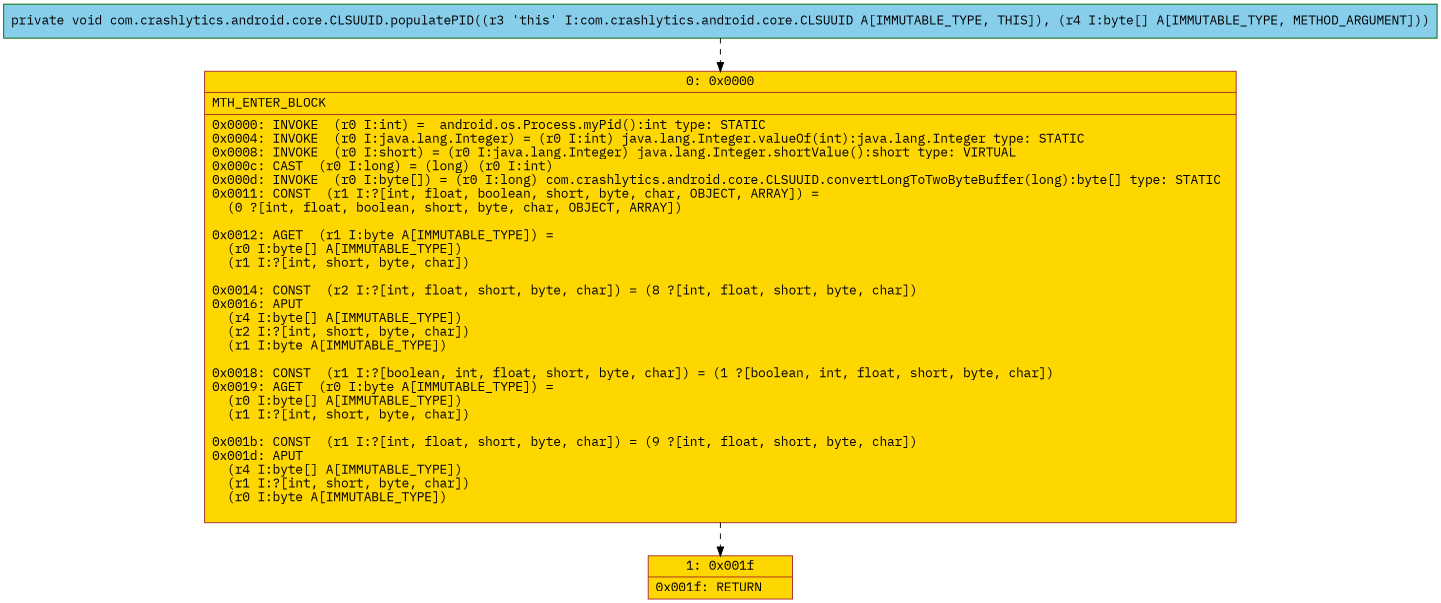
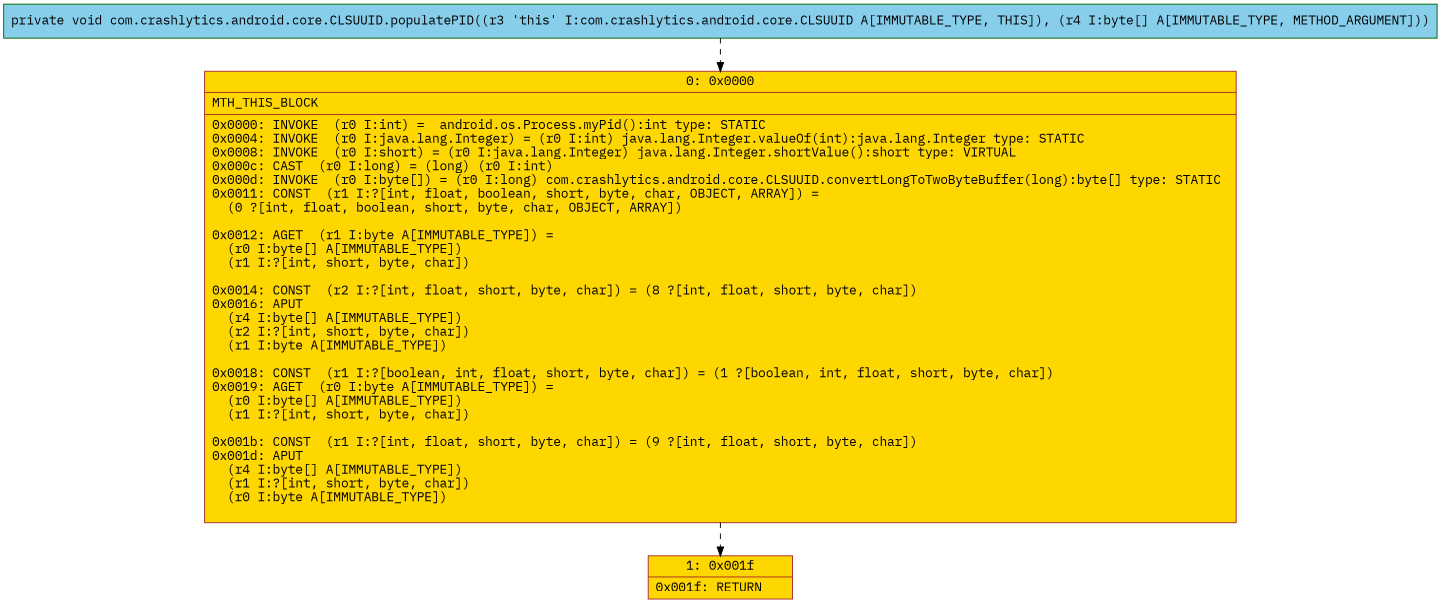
node "0: 0x0000": text "MTH_ENTER_BLOCK" -> "MTH_THIS_BLOCK"
